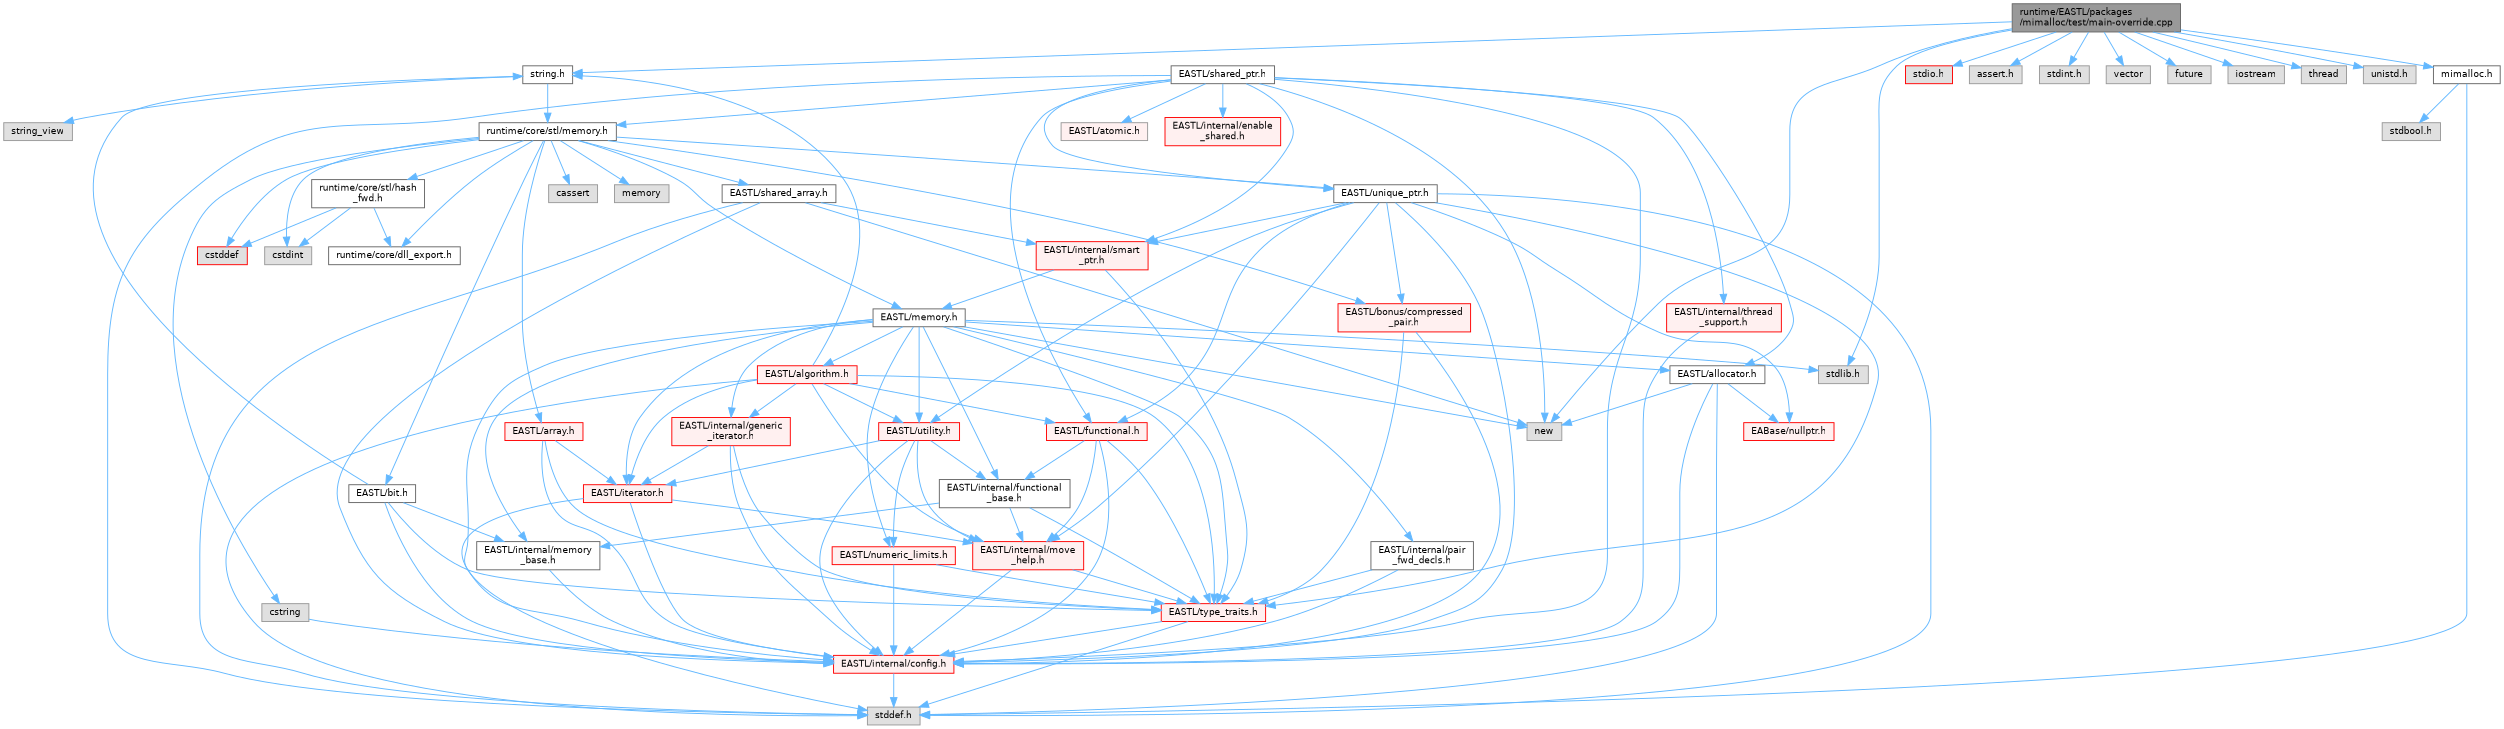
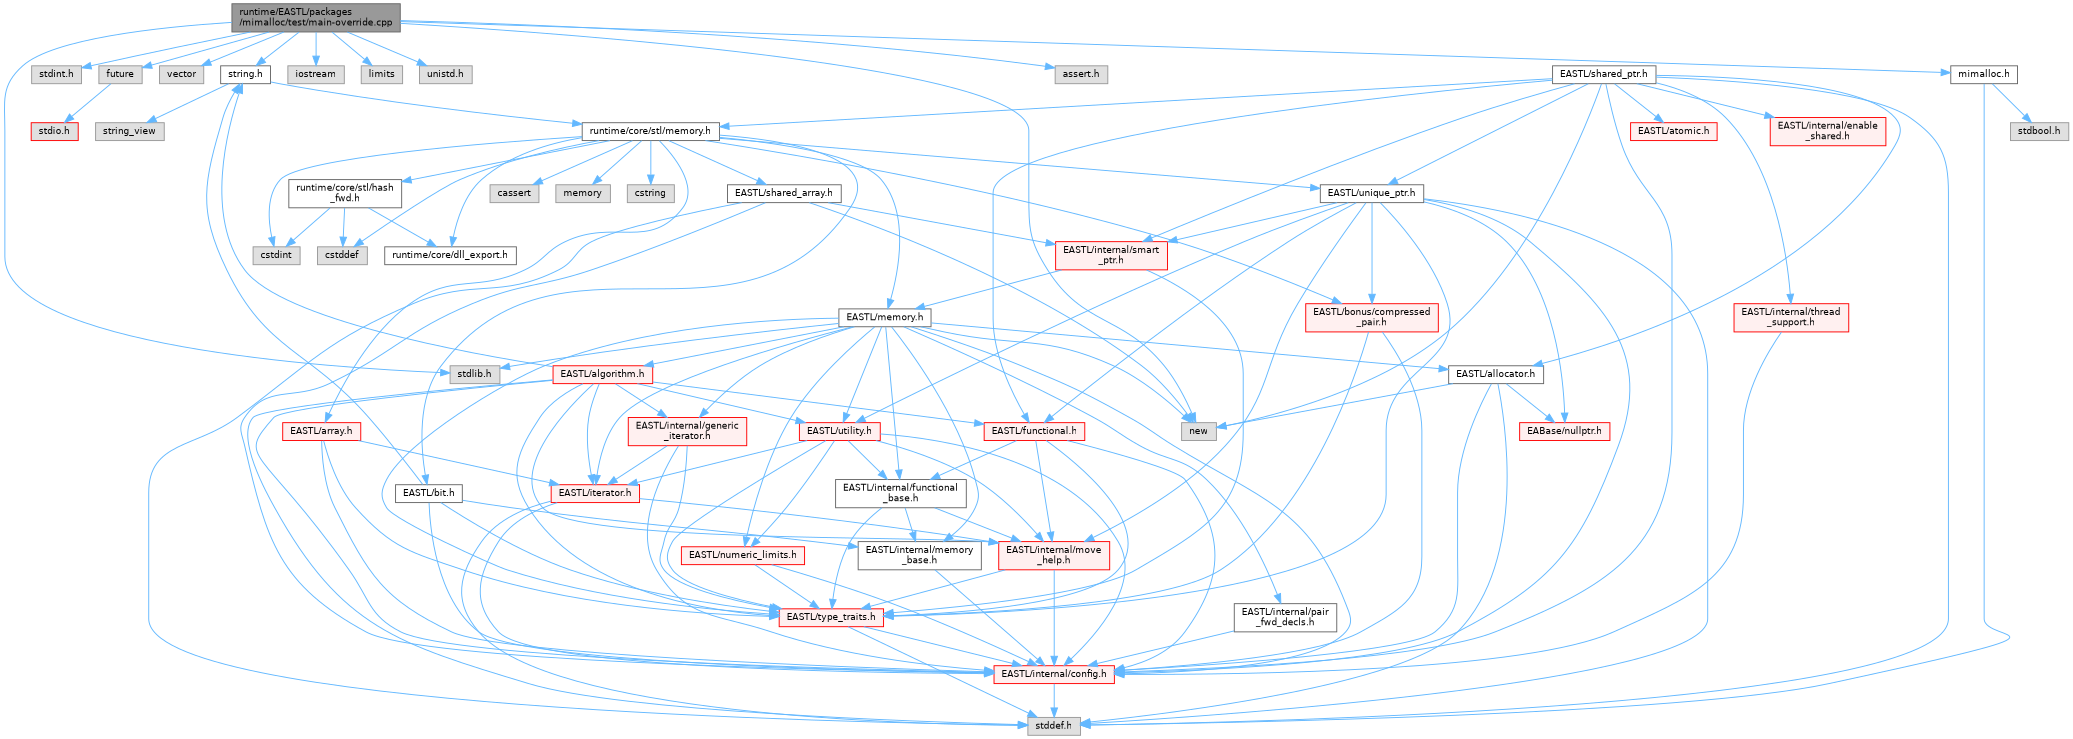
edge "runtime/EASTL/packages /mimalloc/test/main-override.cpp" -> "stdio.h": now "future" -> "stdio.h"
node "thread": label "thread" -> "limits"
node "EASTL/atomic.h": color grey60 -> red
node "cstddef": color red -> grey60
edge "EASTL/internal/pair _fwd_decls.h" -> "EASTL/type_traits.h": now "EASTL/utility.h" -> "EASTL/type_traits.h"
edge "cstring" -> "EASTL/internal/config.h": now "EASTL/algorithm.h" -> "EASTL/internal/config.h"
